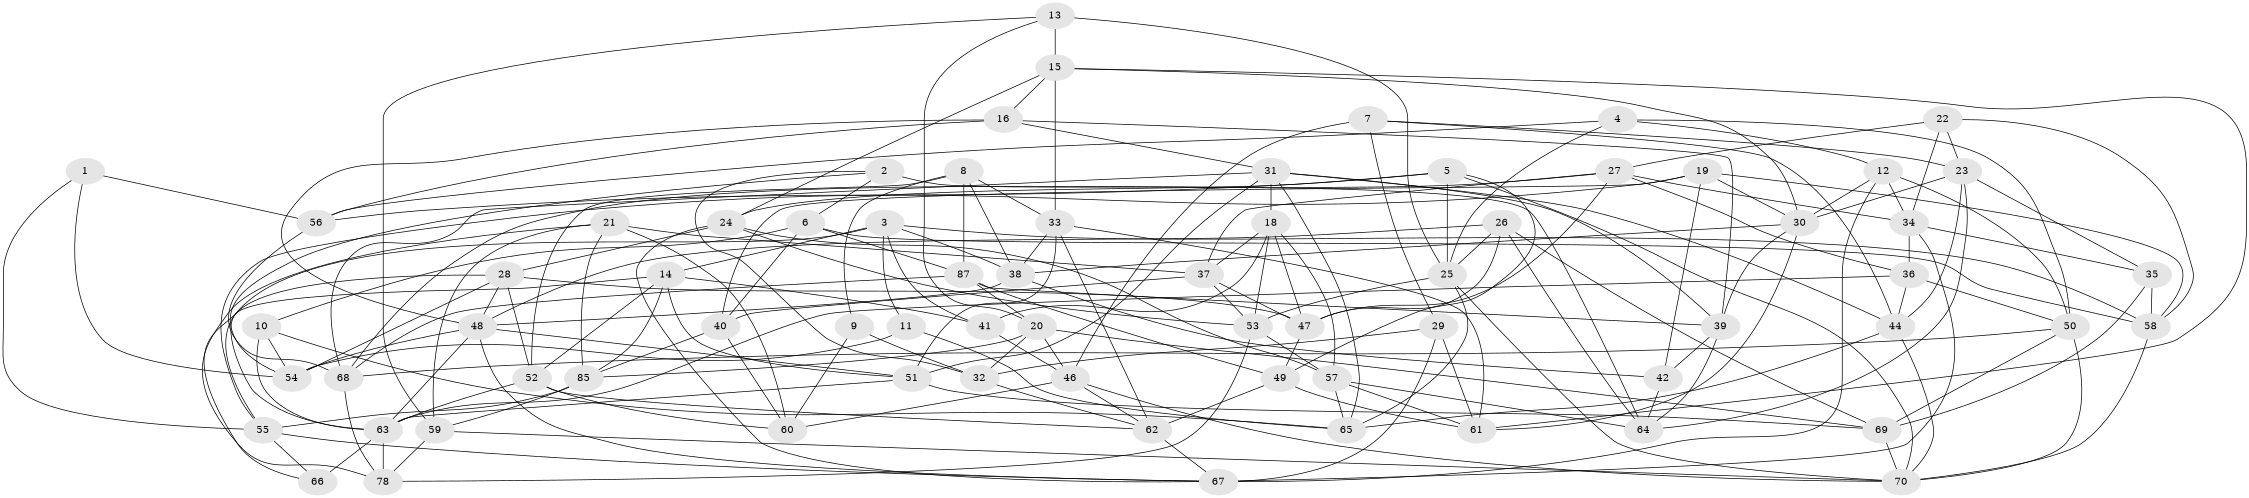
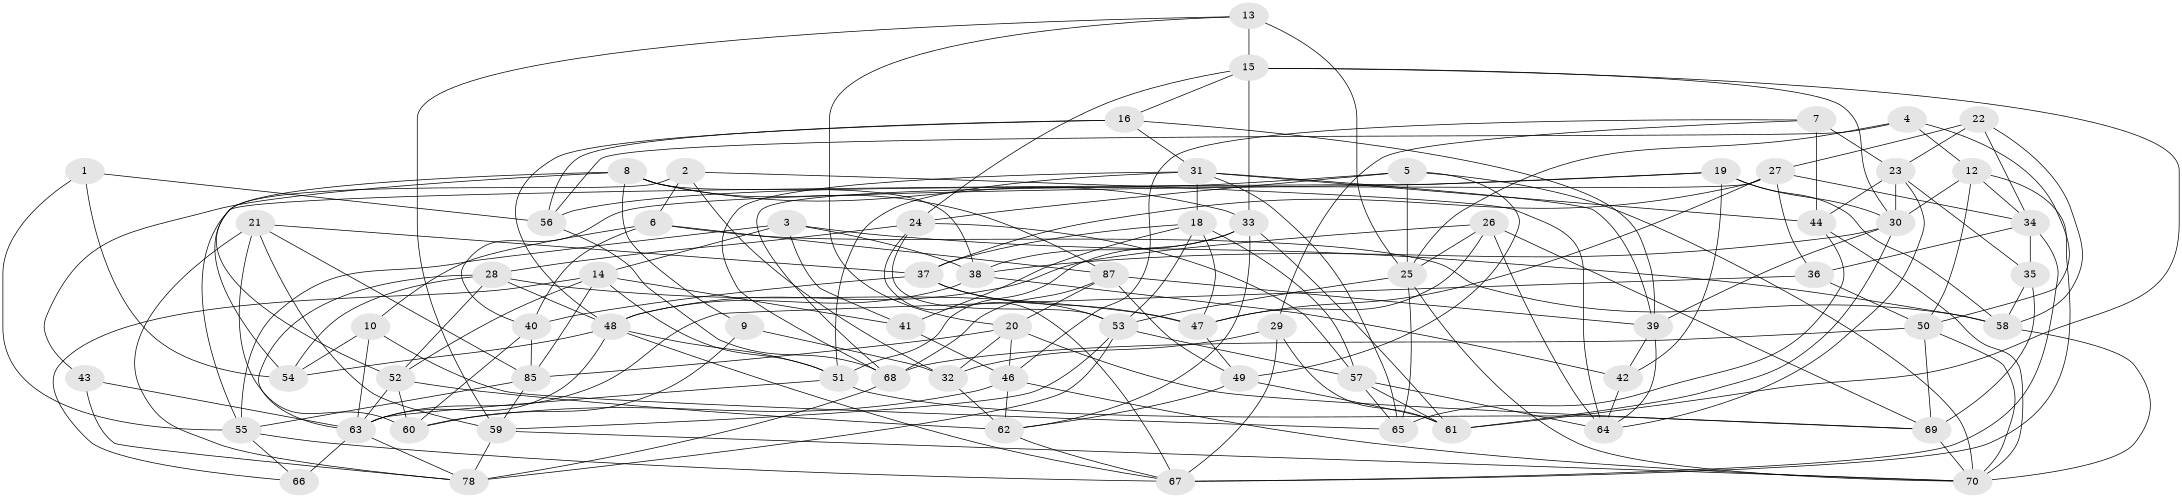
edge "36" -- "44": removed
node "11": removed
node "43": added
edge "53" -- "59": added
